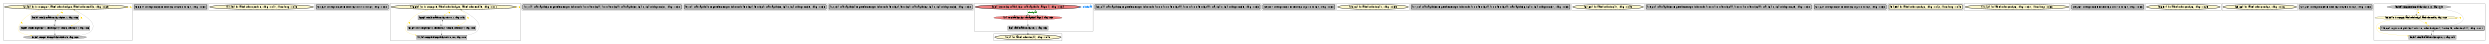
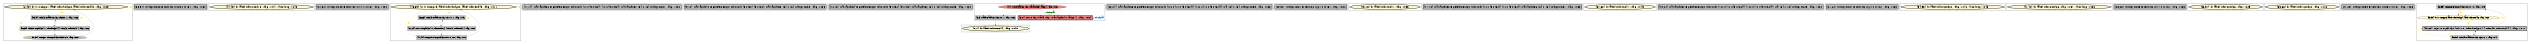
node "[3/8]  store i32 %add, i32* %arrayidx40, align 4, !dbg !1034": shape ellipse -> box
node "[54/55]  br label %for.cond22, !dbg !1042, !llvm.loop !1043": shape box -> ellipse
node "[52/59]  %cmp23 = icmp slt i32 %j21.0, 10, !dbg !1019": shape ellipse -> box
edge "[3/8]  store i32 %add, i32* %arrayidx40, align 4, !dbg !1034" -> "[4/7]  %0 = load i32, i32* %arrayidx34, align 4, !dbg !1030": reversed
